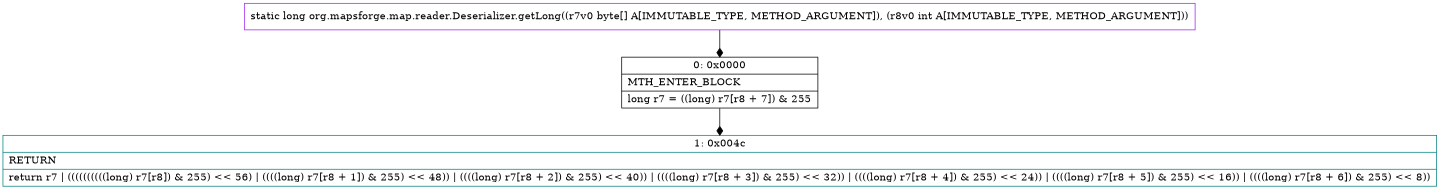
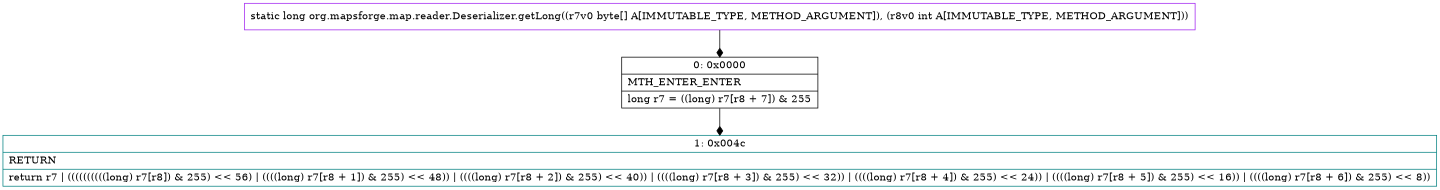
node "0: 0x0000": text "MTH_ENTER_BLOCK" -> "MTH_ENTER_ENTER"
